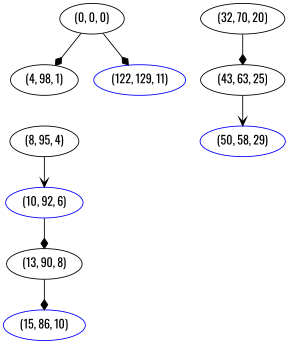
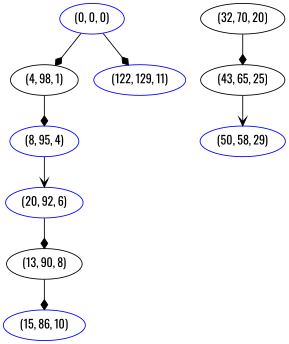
node "(0, 0, 0)": color black -> blue
node "(43, 63, 25)": label "(43, 63, 25)" -> "(43, 65, 25)"
edge "(4, 98, 1)" -> "(8, 95, 4)": added
node "(8, 95, 4)": color black -> blue
node "(10, 92, 6)": label "(10, 92, 6)" -> "(20, 92, 6)"
